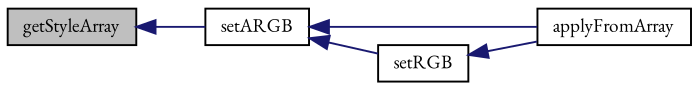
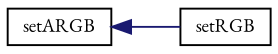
node "getStyleArray": removed
node "applyFromArray": removed
